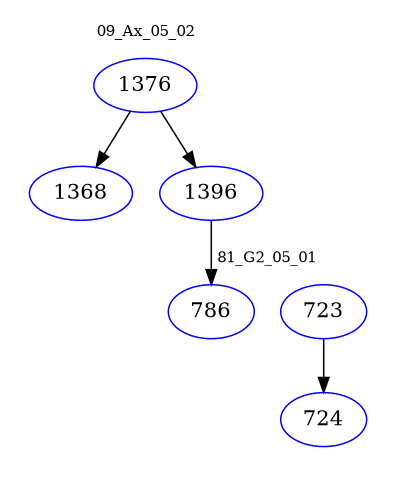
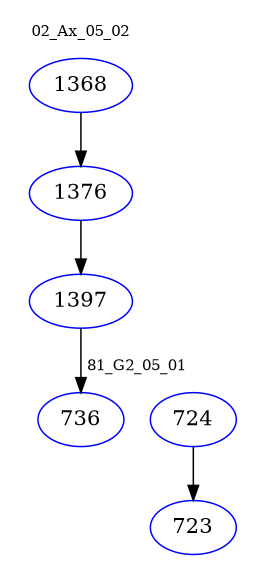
cluster "09_Ax_05_02": label "09_Ax_05_02" -> "02_Ax_05_02"
edge "1376" -> "1368": reversed
node "1396": label "1396" -> "1397"
node "786": label "786" -> "736"
edge "723" -> "724": reversed
